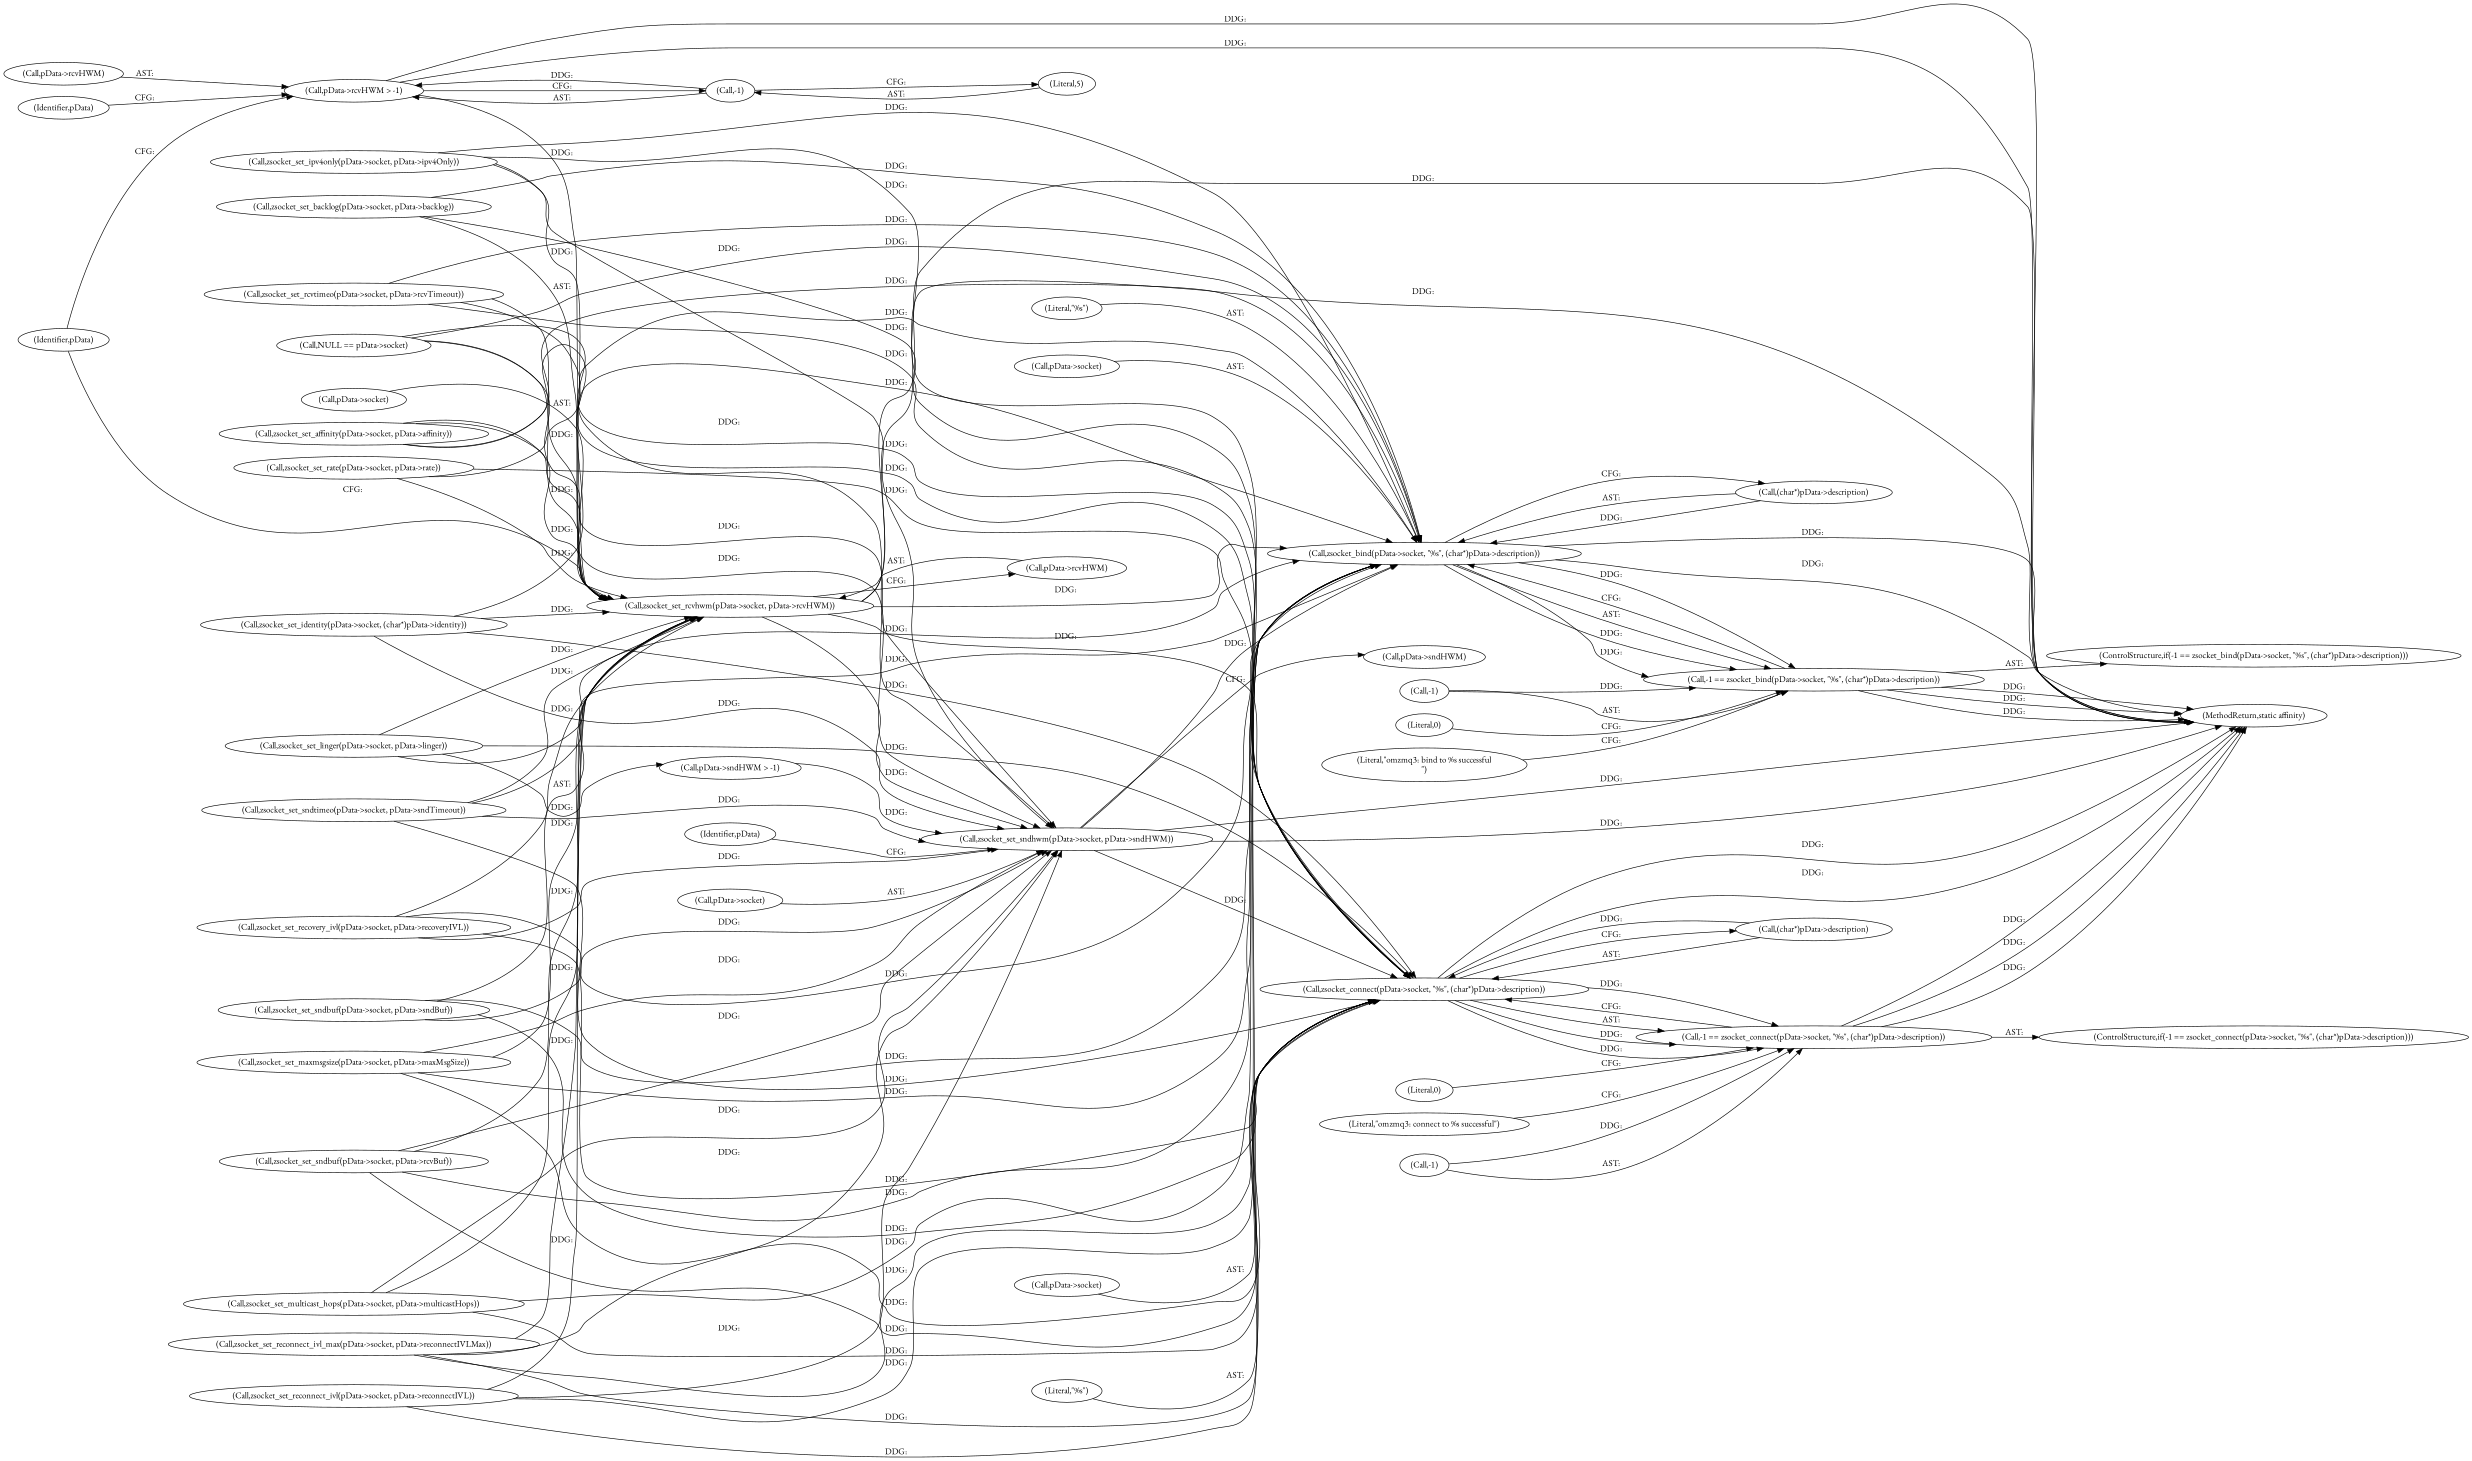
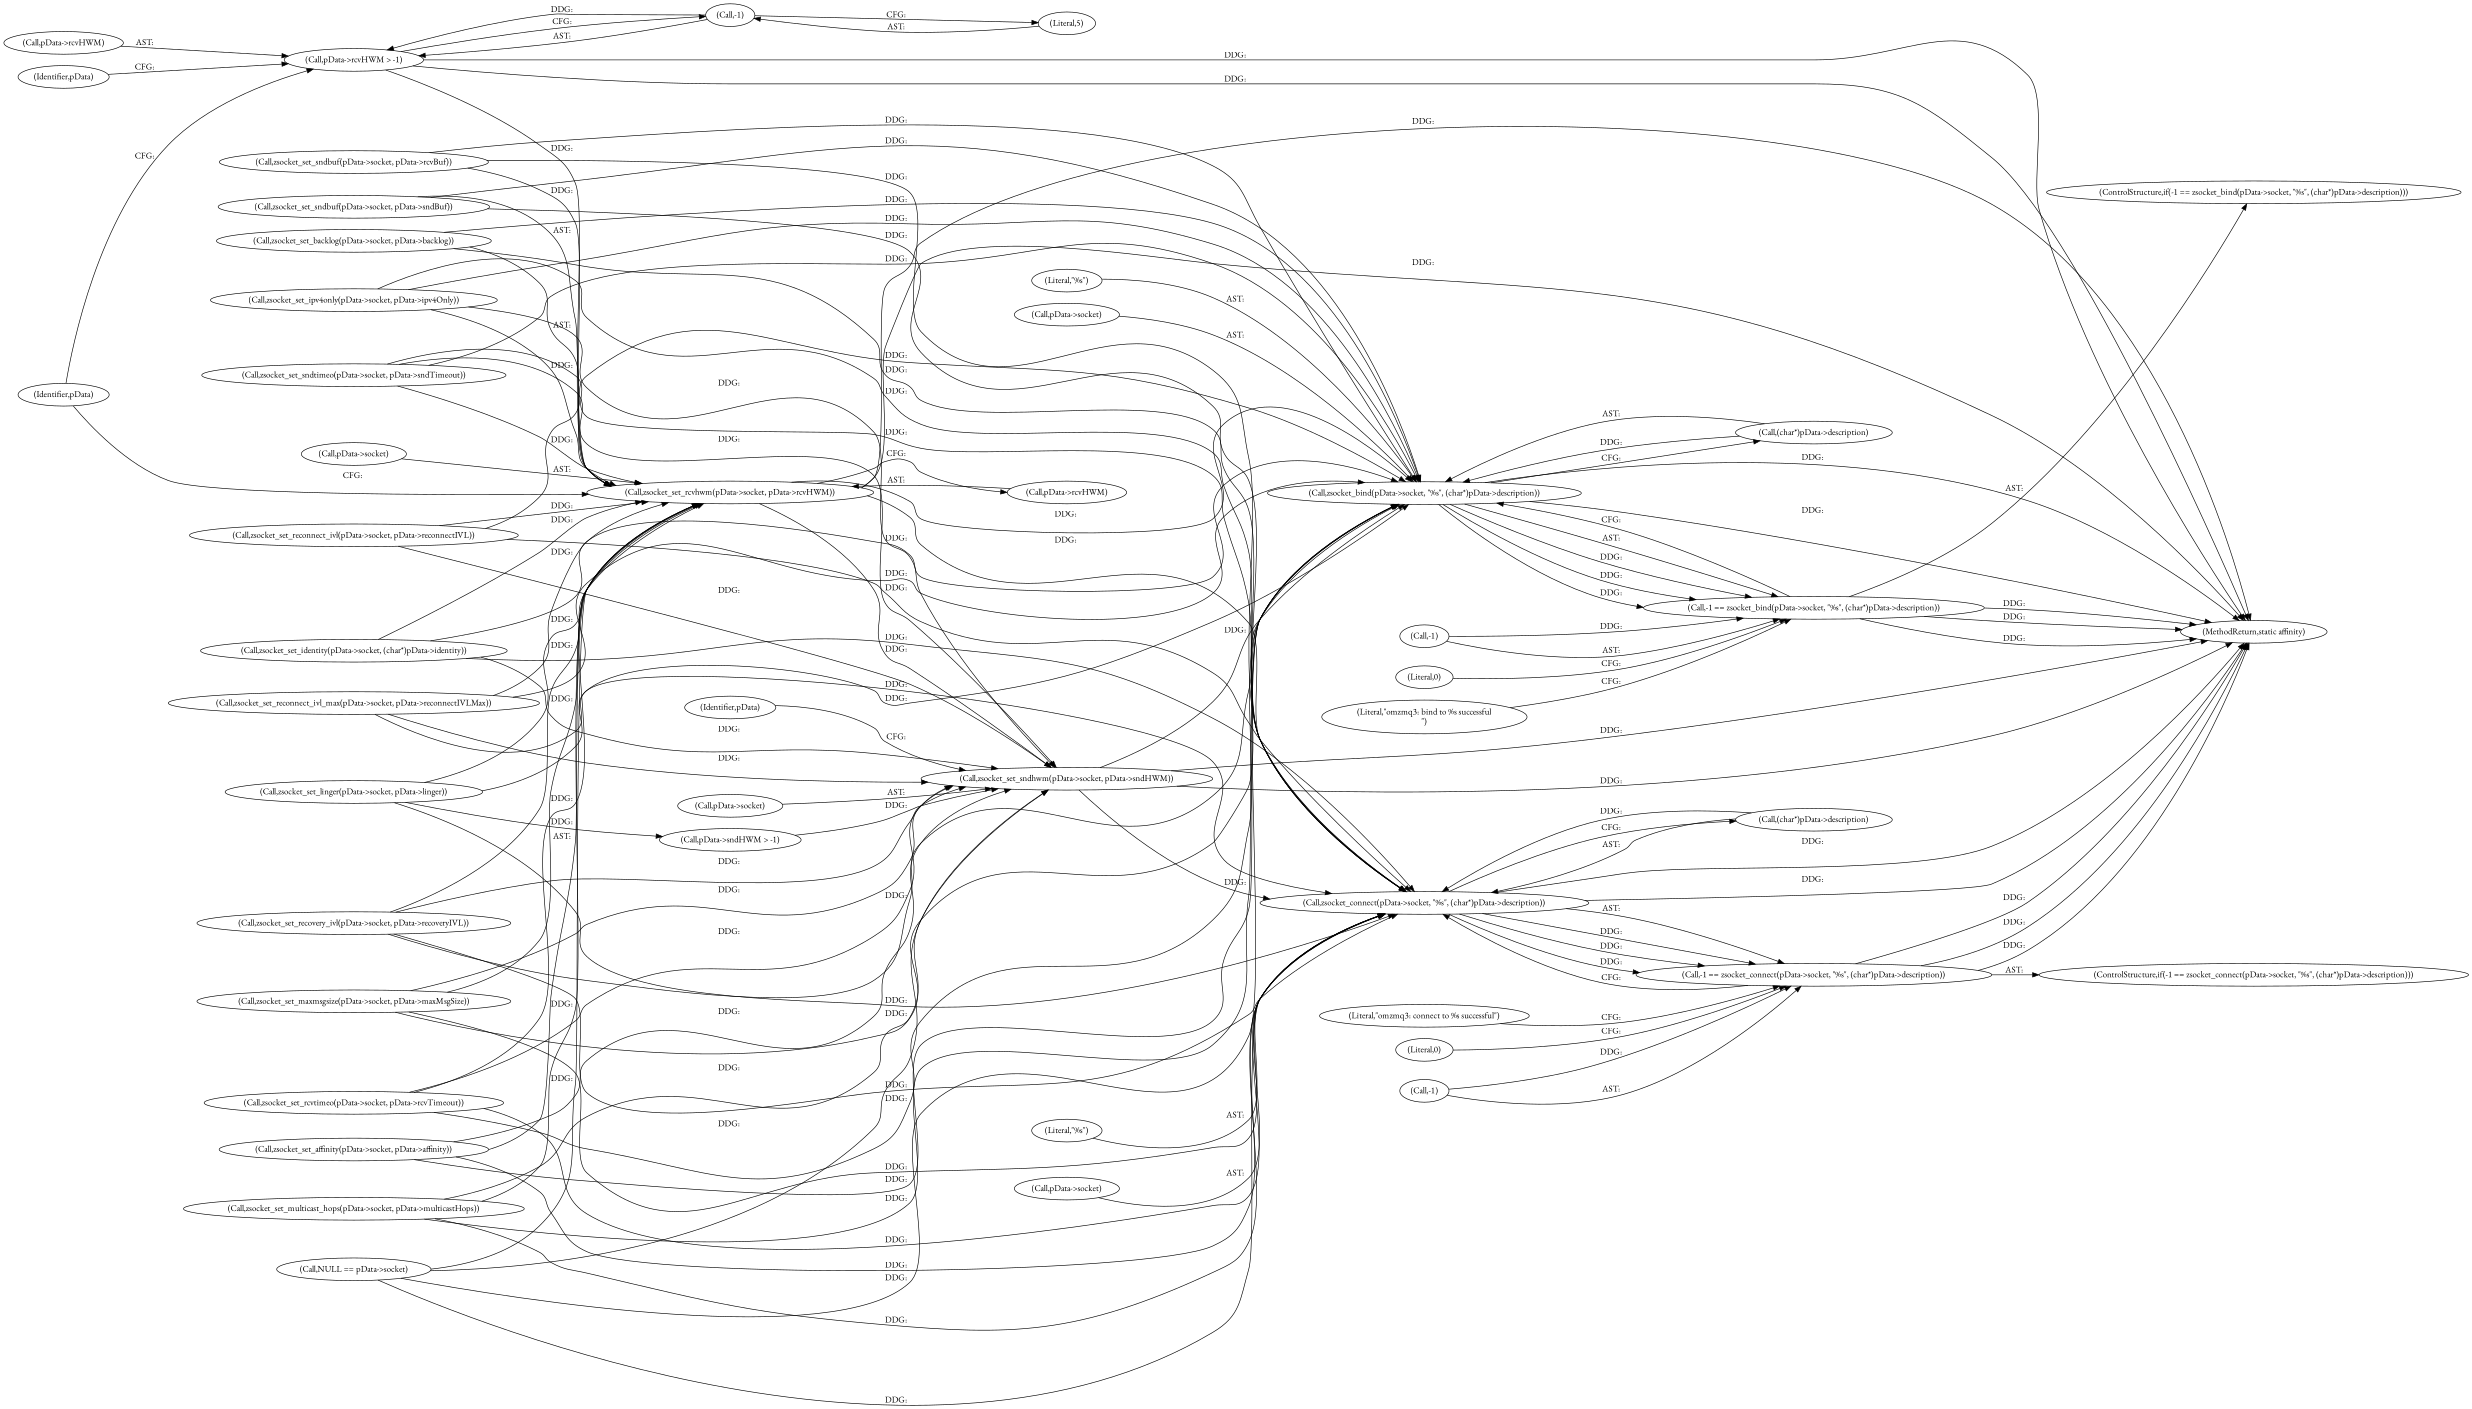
node "(Call,zsocket_set_rate(pData->socket, pData->rate))": removed
edge "(Call,zsocket_set_affinity(pData->socket, pData->affinity))" -> "(Call,zsocket_set_rcvhwm(pData->socket, pData->rcvHWM))": label "DDG: " -> "AST: "
node "(Call,pData->sndHWM)": removed
edge "(Call,zsocket_set_sndbuf(pData->socket, pData->sndBuf))" -> "(Call,zsocket_set_sndhwm(pData->socket, pData->sndHWM))": removed, label "DDG:"
edge "(Call,zsocket_set_sndbuf(pData->socket, pData->rcvBuf))" -> "(Call,zsocket_set_sndhwm(pData->socket, pData->sndHWM))": removed, label "DDG:"
